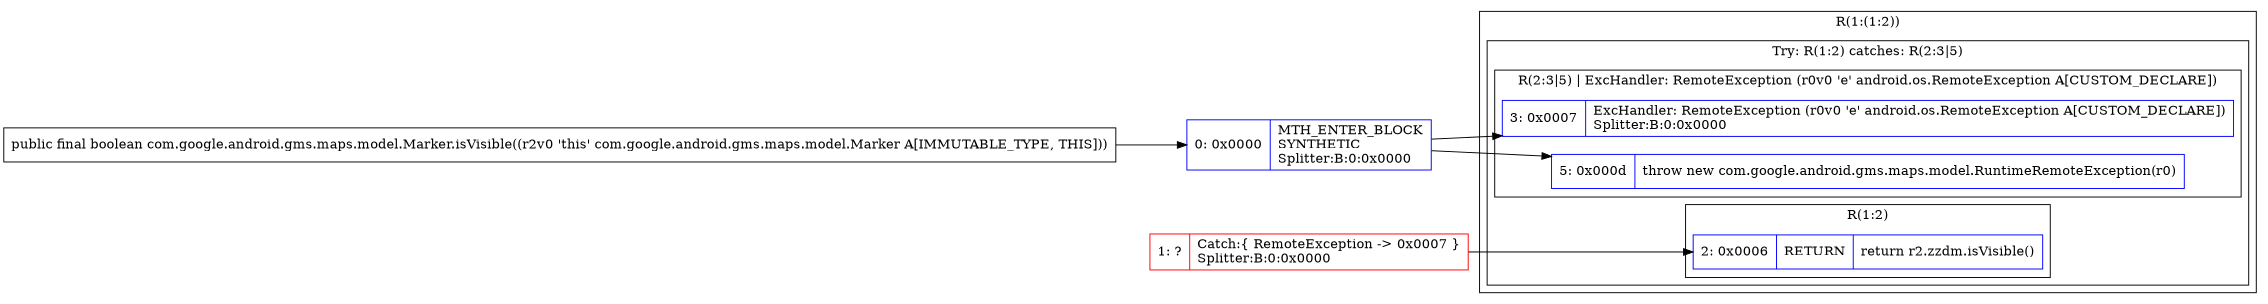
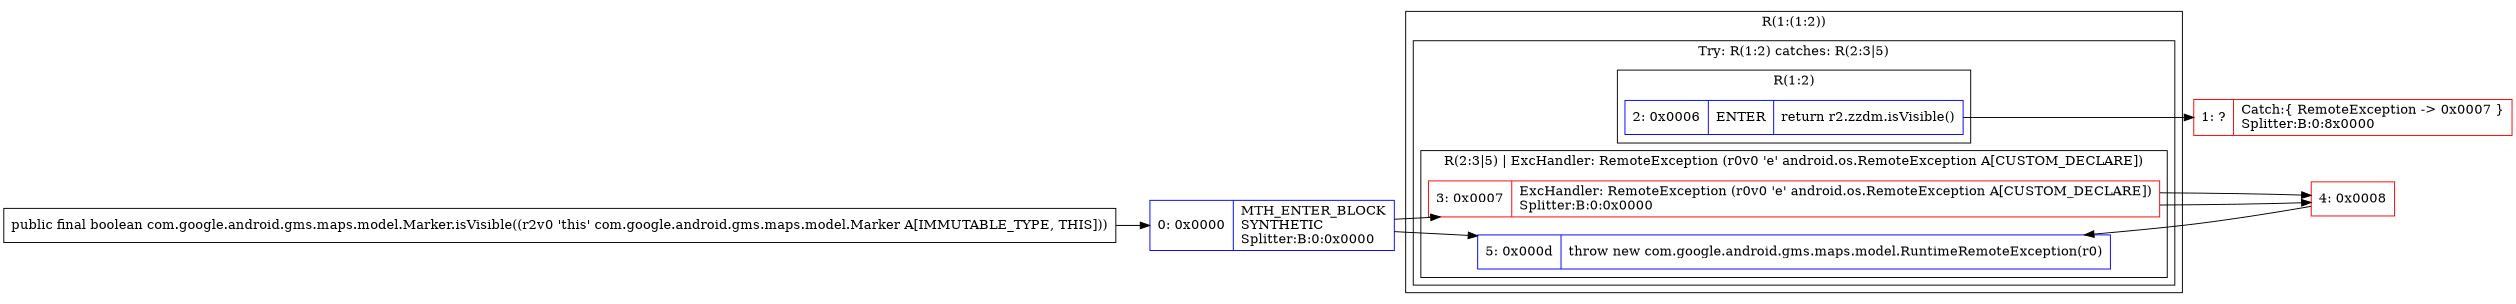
node "3: 0x0007": color blue -> red
node "4: 0x0008": added
node "2: 0x0006": text "RETURN" -> "ENTER"
edge "1: ?" -> "2: 0x0006": reversed
node "1: ?": text "Splitter:B:0:0x0000" -> "Splitter:B:0:8x0000"
